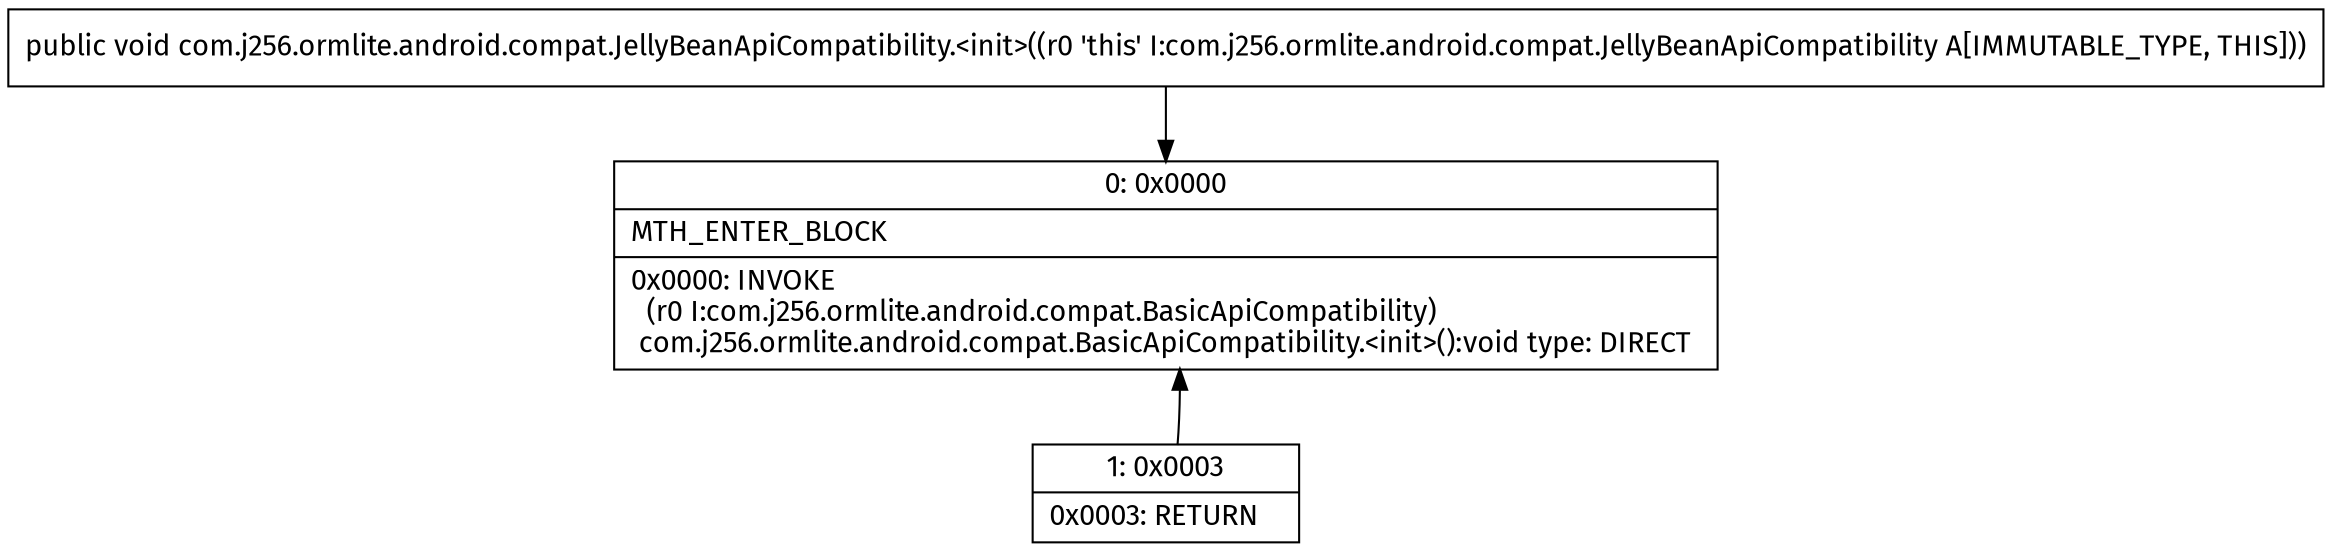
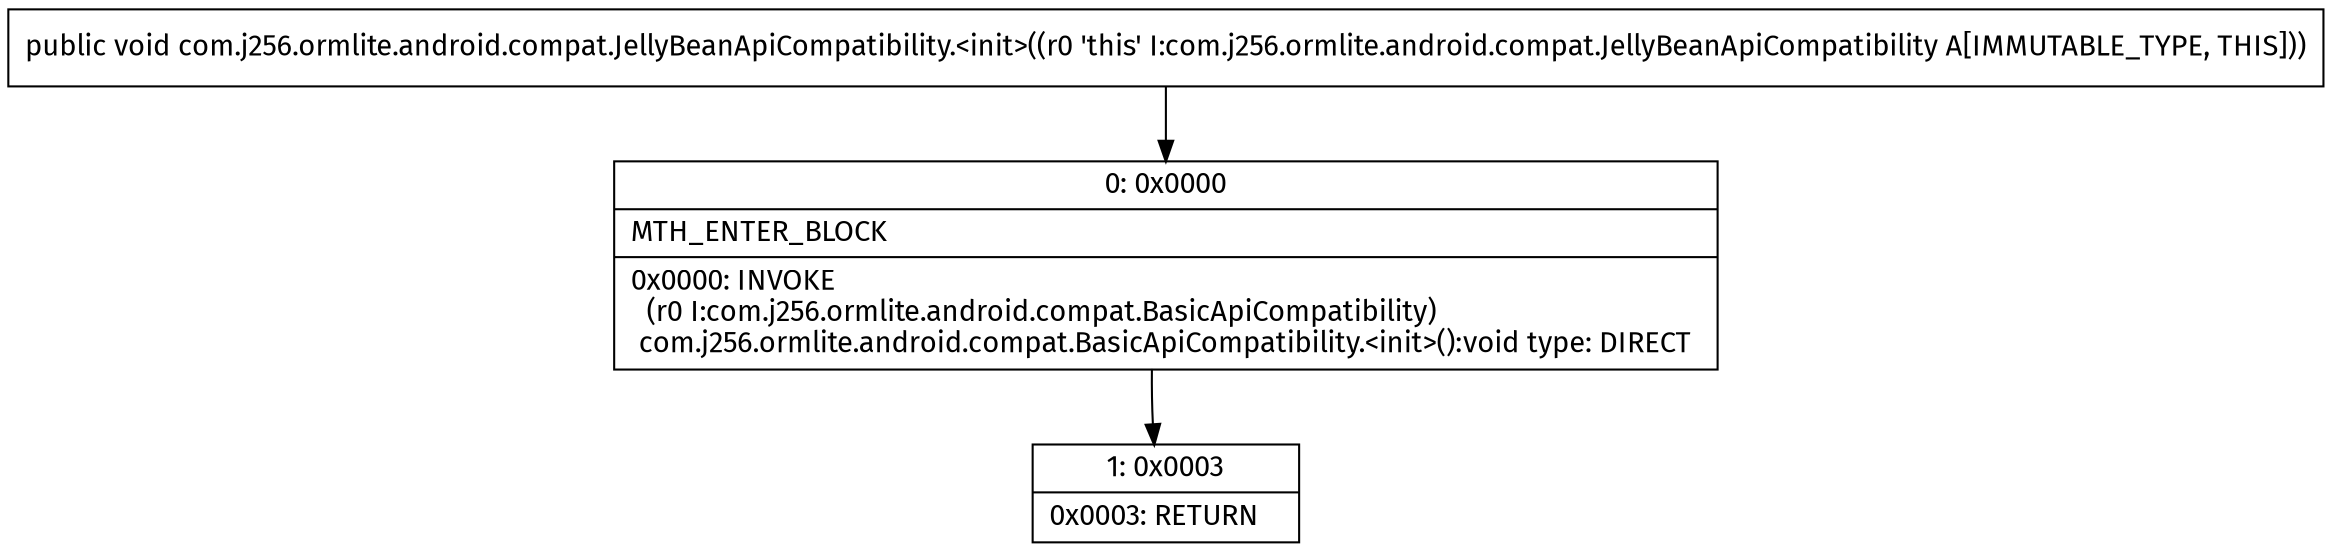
edge "1: 0x0003" -> "0: 0x0000": reversed
